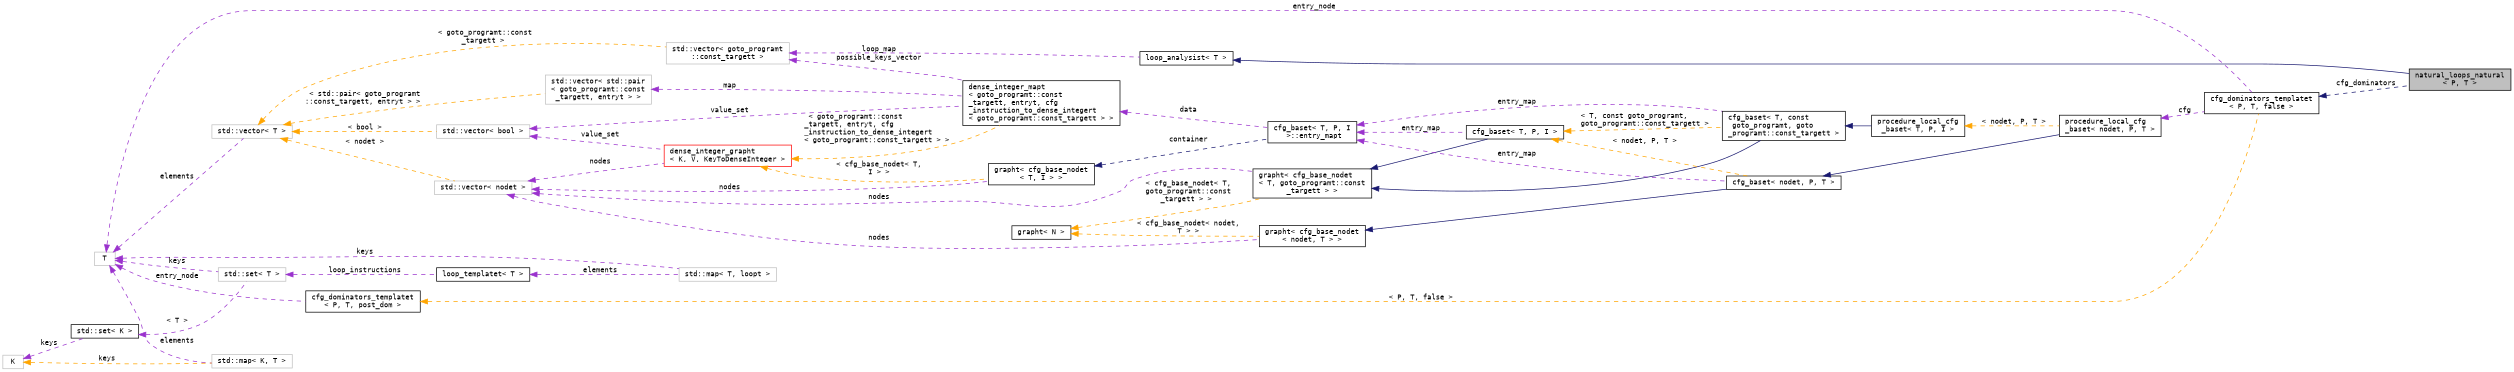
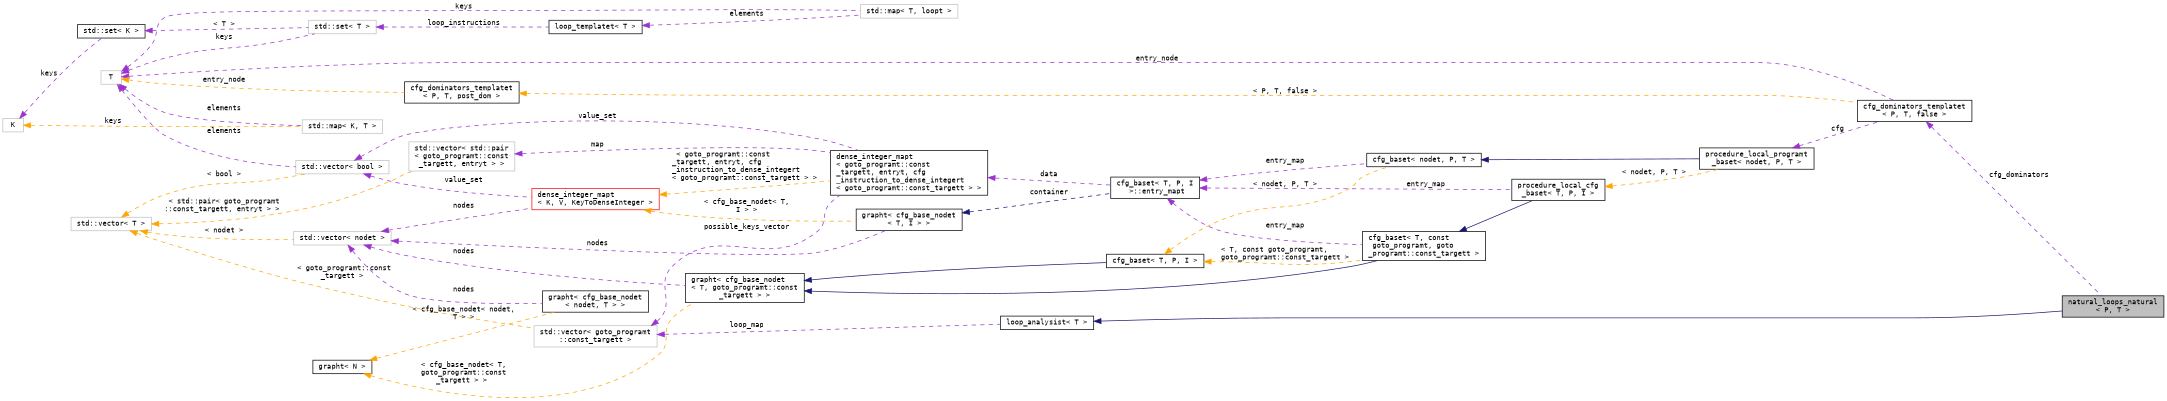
edge "natural_loops_natural < P, T >" -> "cfg_dominators_templatet < P, T, false >": color midnightblue -> darkorchid3
node "procedure_local_cfg _baset< nodet, P, T >": label "procedure_local_cfg _baset< nodet, P, T >" -> "procedure_local_programt _baset< nodet, P, T >"
edge "cfg_baset< T, P, I >" -> "cfg_baset< T, P, I >::entry_mapt": now "procedure_local_cfg _baset< T, P, I >" -> "cfg_baset< T, P, I >::entry_mapt"
node "dense_integer_grapht < K, V, KeyToDenseInteger >": label "dense_integer_grapht < K, V, KeyToDenseInteger >" -> "dense_integer_mapt < K, V, KeyToDenseInteger >"
edge "std::vector< T >" -> "T": now "std::vector< bool >" -> "T"
edge "cfg_baset< nodet, P, T >" -> "grapht< cfg_base_nodet < nodet, T > >": removed
edge "cfg_dominators_templatet < P, T, post_dom >" -> "T": color darkorchid3 -> orange
